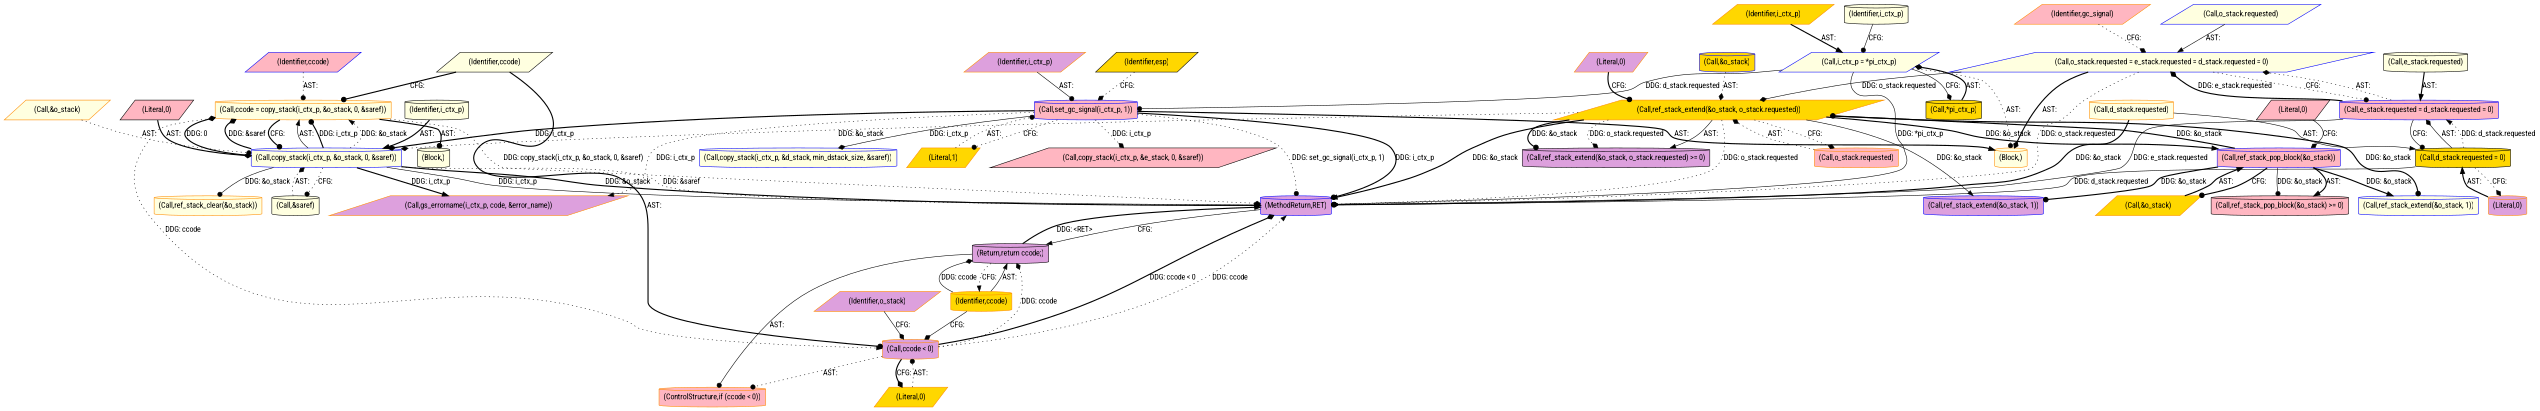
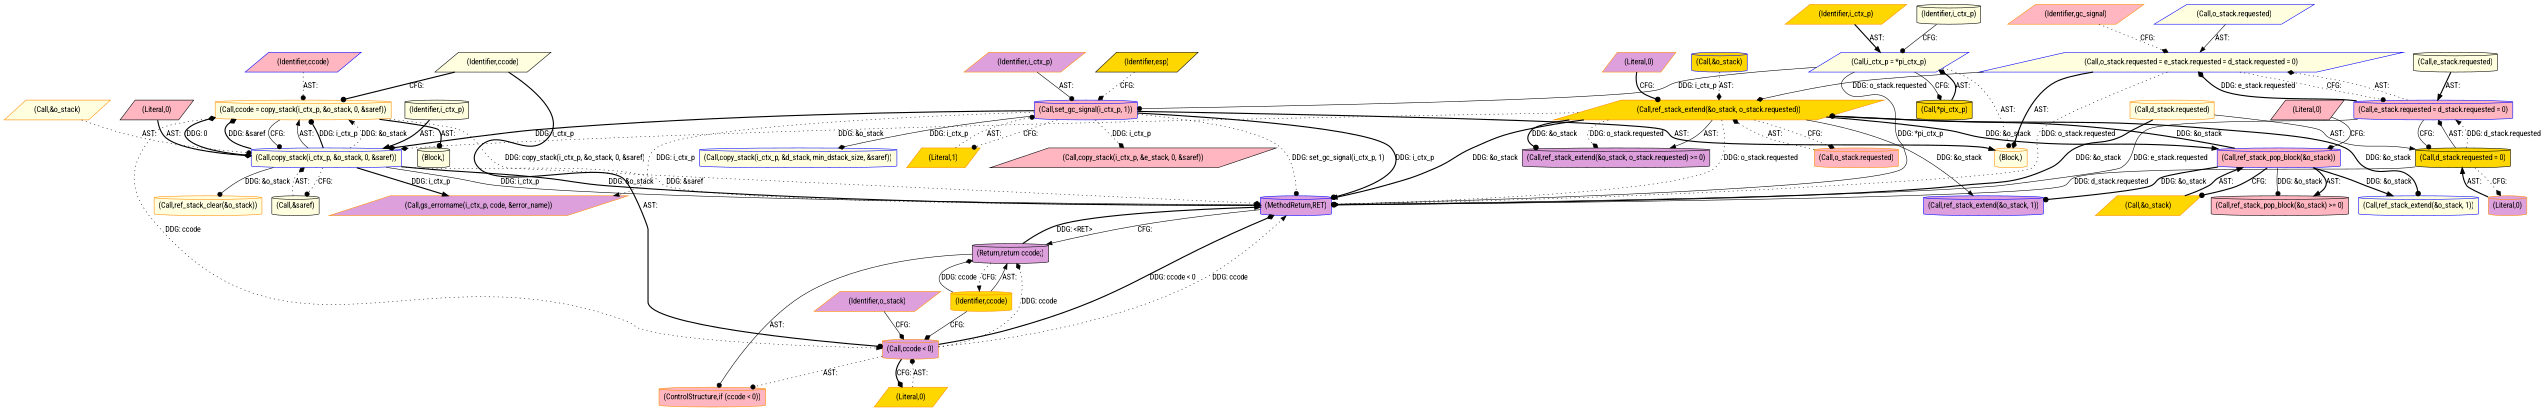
edge "(Call,i_ctx_p = *pi_ctx_p)" -> "(Call,set_gc_signal(i_ctx_p, 1))": label "DDG: d_stack.requested" -> "DDG: i_ctx_p"
edge "(Call,ccode = copy_stack(i_ctx_p, &o_stack, 0, &saref))" -> "(Call,copy_stack(i_ctx_p, &o_stack, 0, &saref))": style bold -> solid
